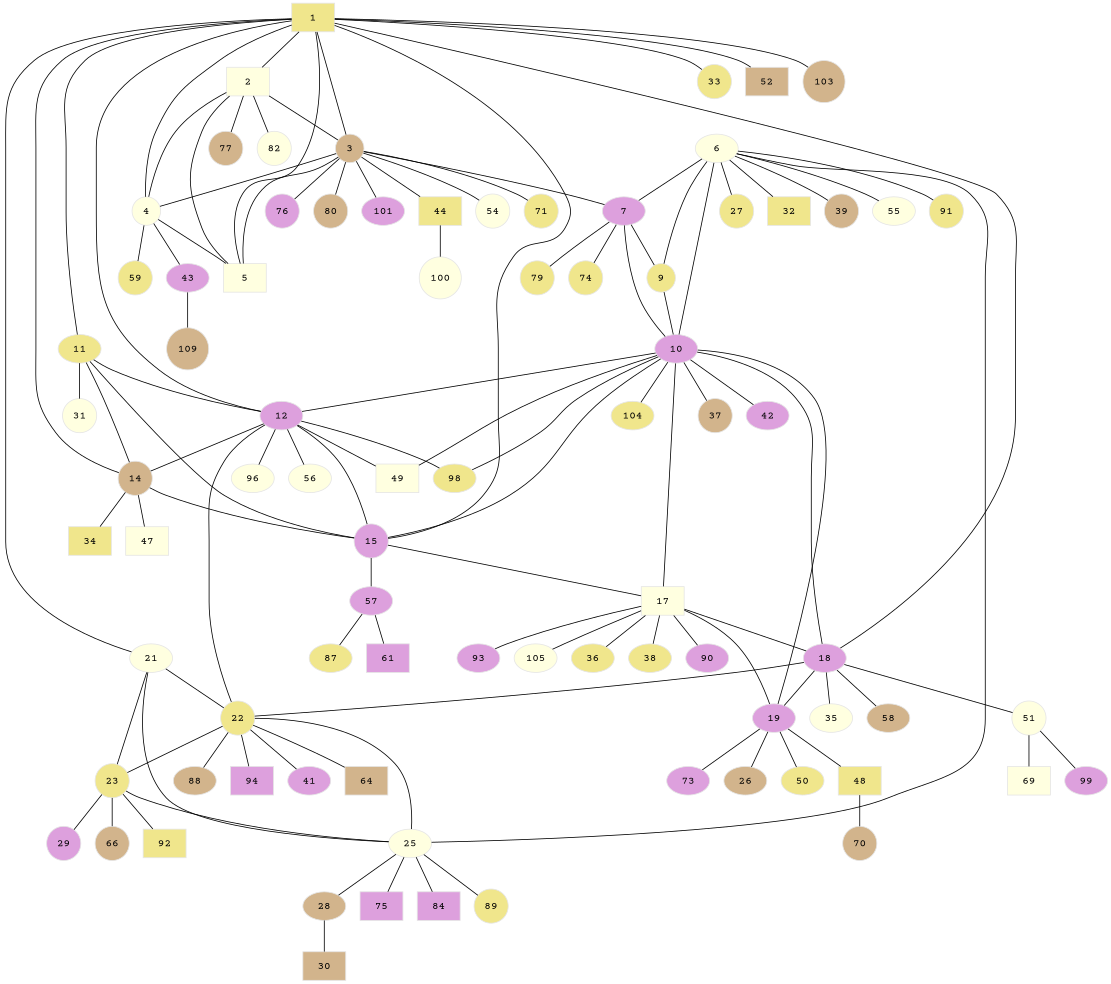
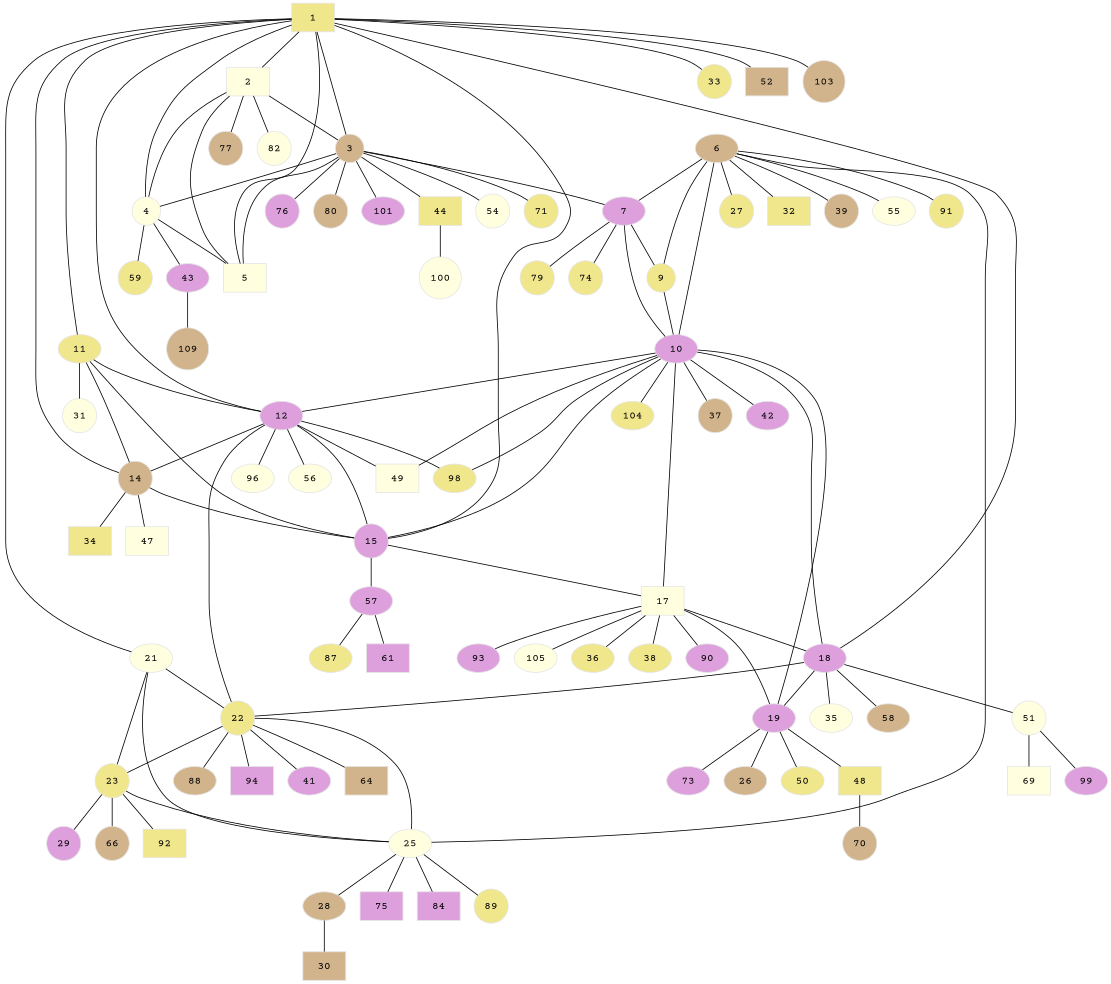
node "6": fillcolor lightyellow -> tan
